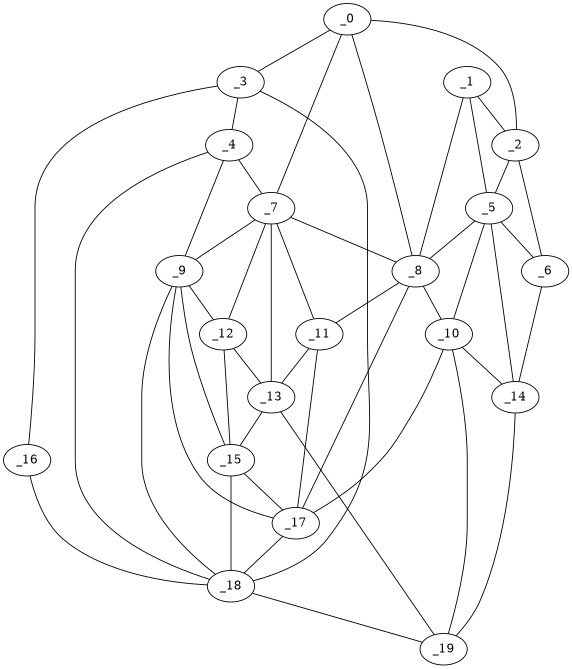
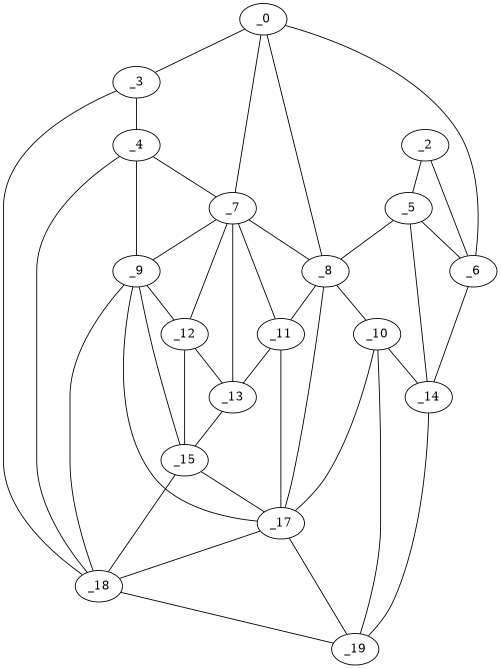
edge "_0" -- "_2": now "_0" -- "_6"
node "_1": removed
edge "_5" -- "_10": removed
node "_16": removed
edge "_13" -- "_19": now "_17" -- "_19"
